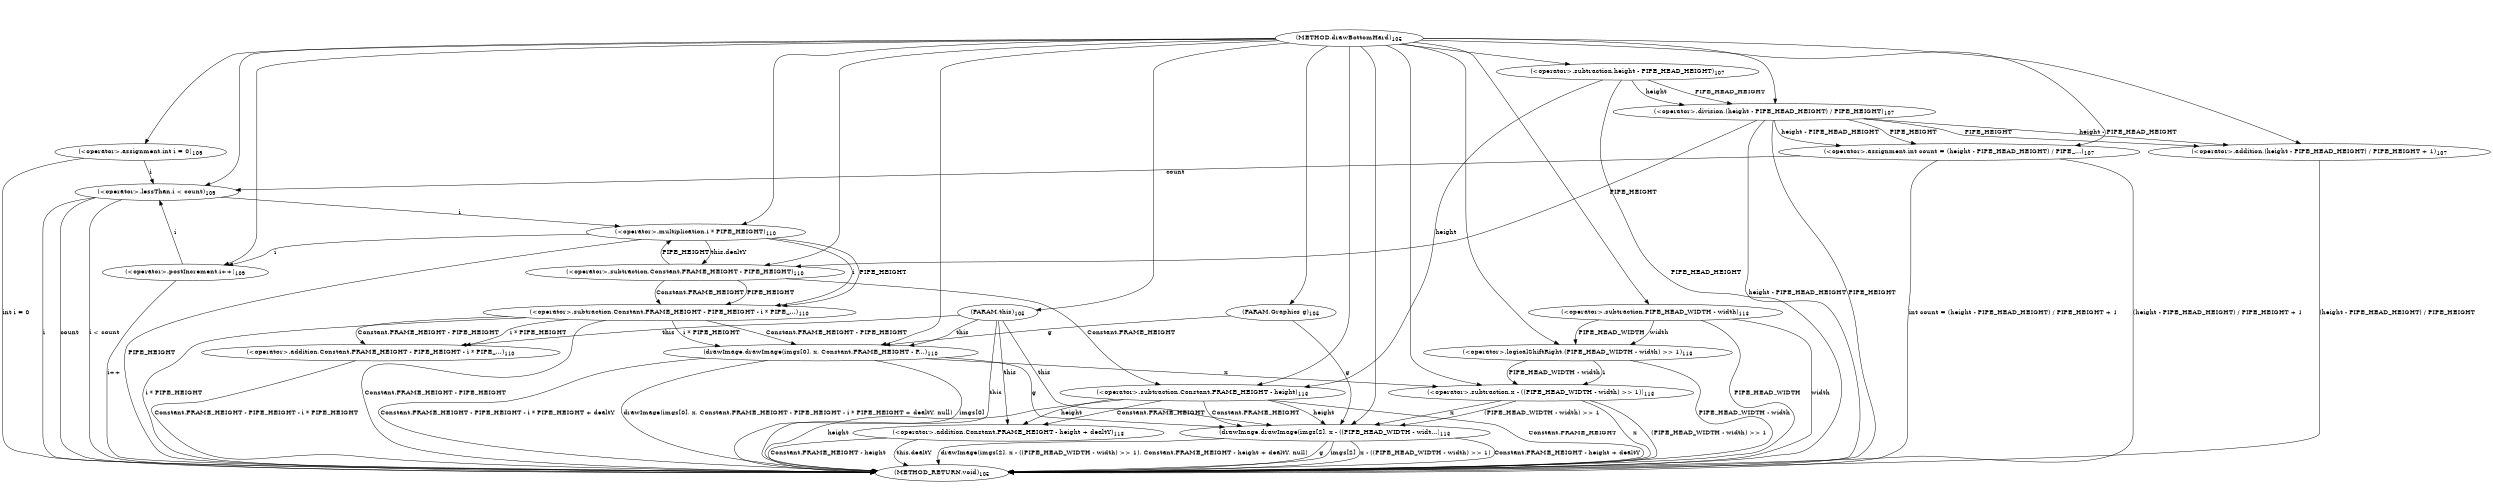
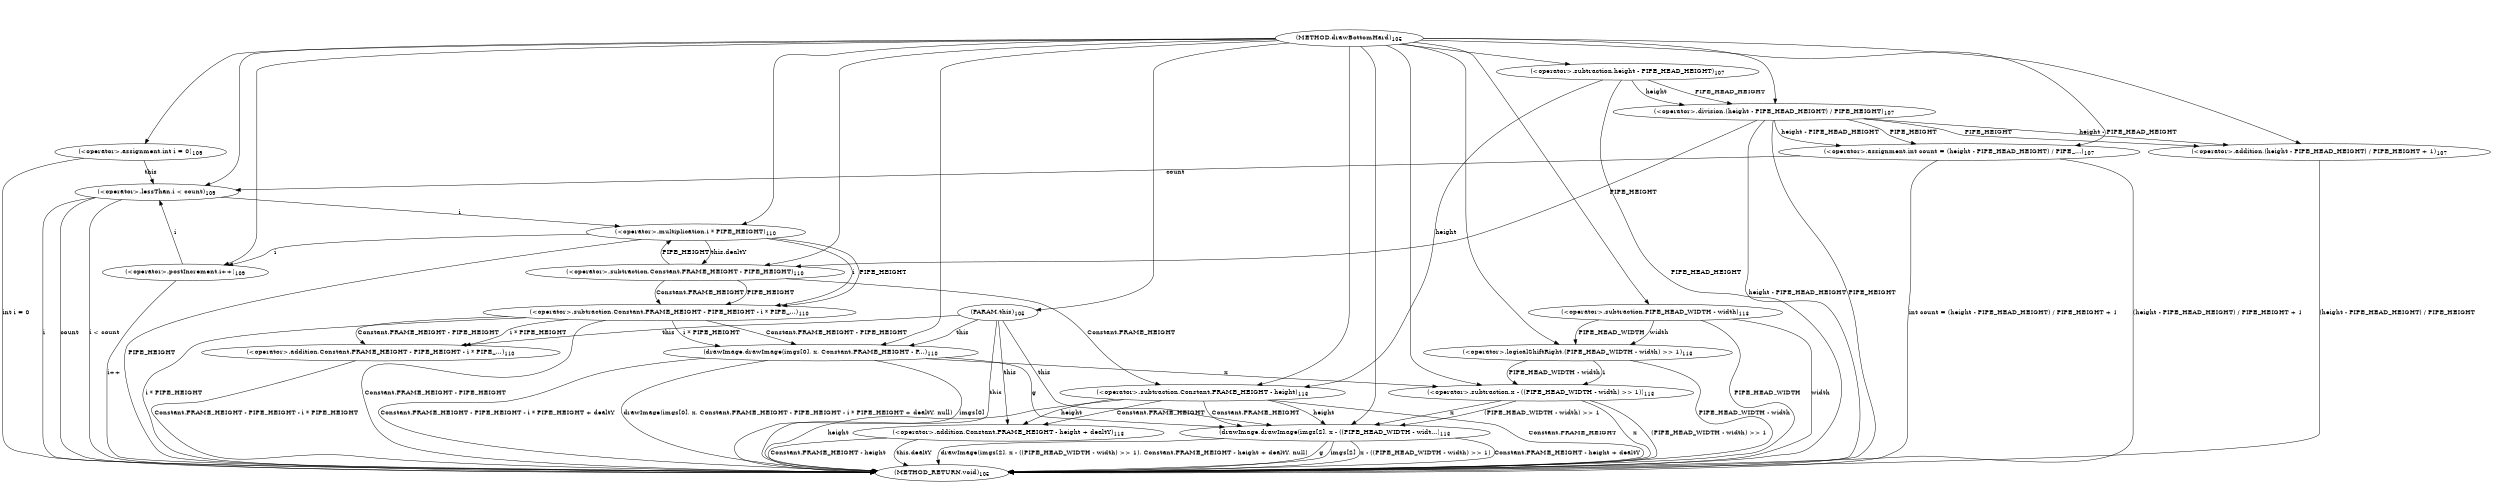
edge "(<operator>.assignment,int i = 0)" -> "(<operator>.lessThan,i < count)": label "i" -> "this"
node "(PARAM,Graphics g)": removed
